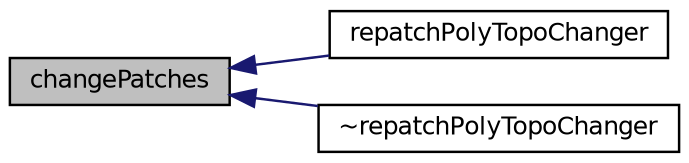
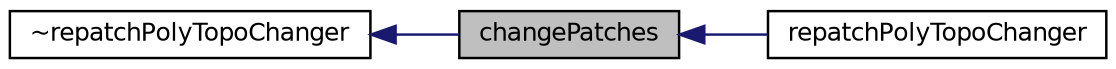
edge "~repatchPolyTopoChanger" -> "changePatches": reversed
